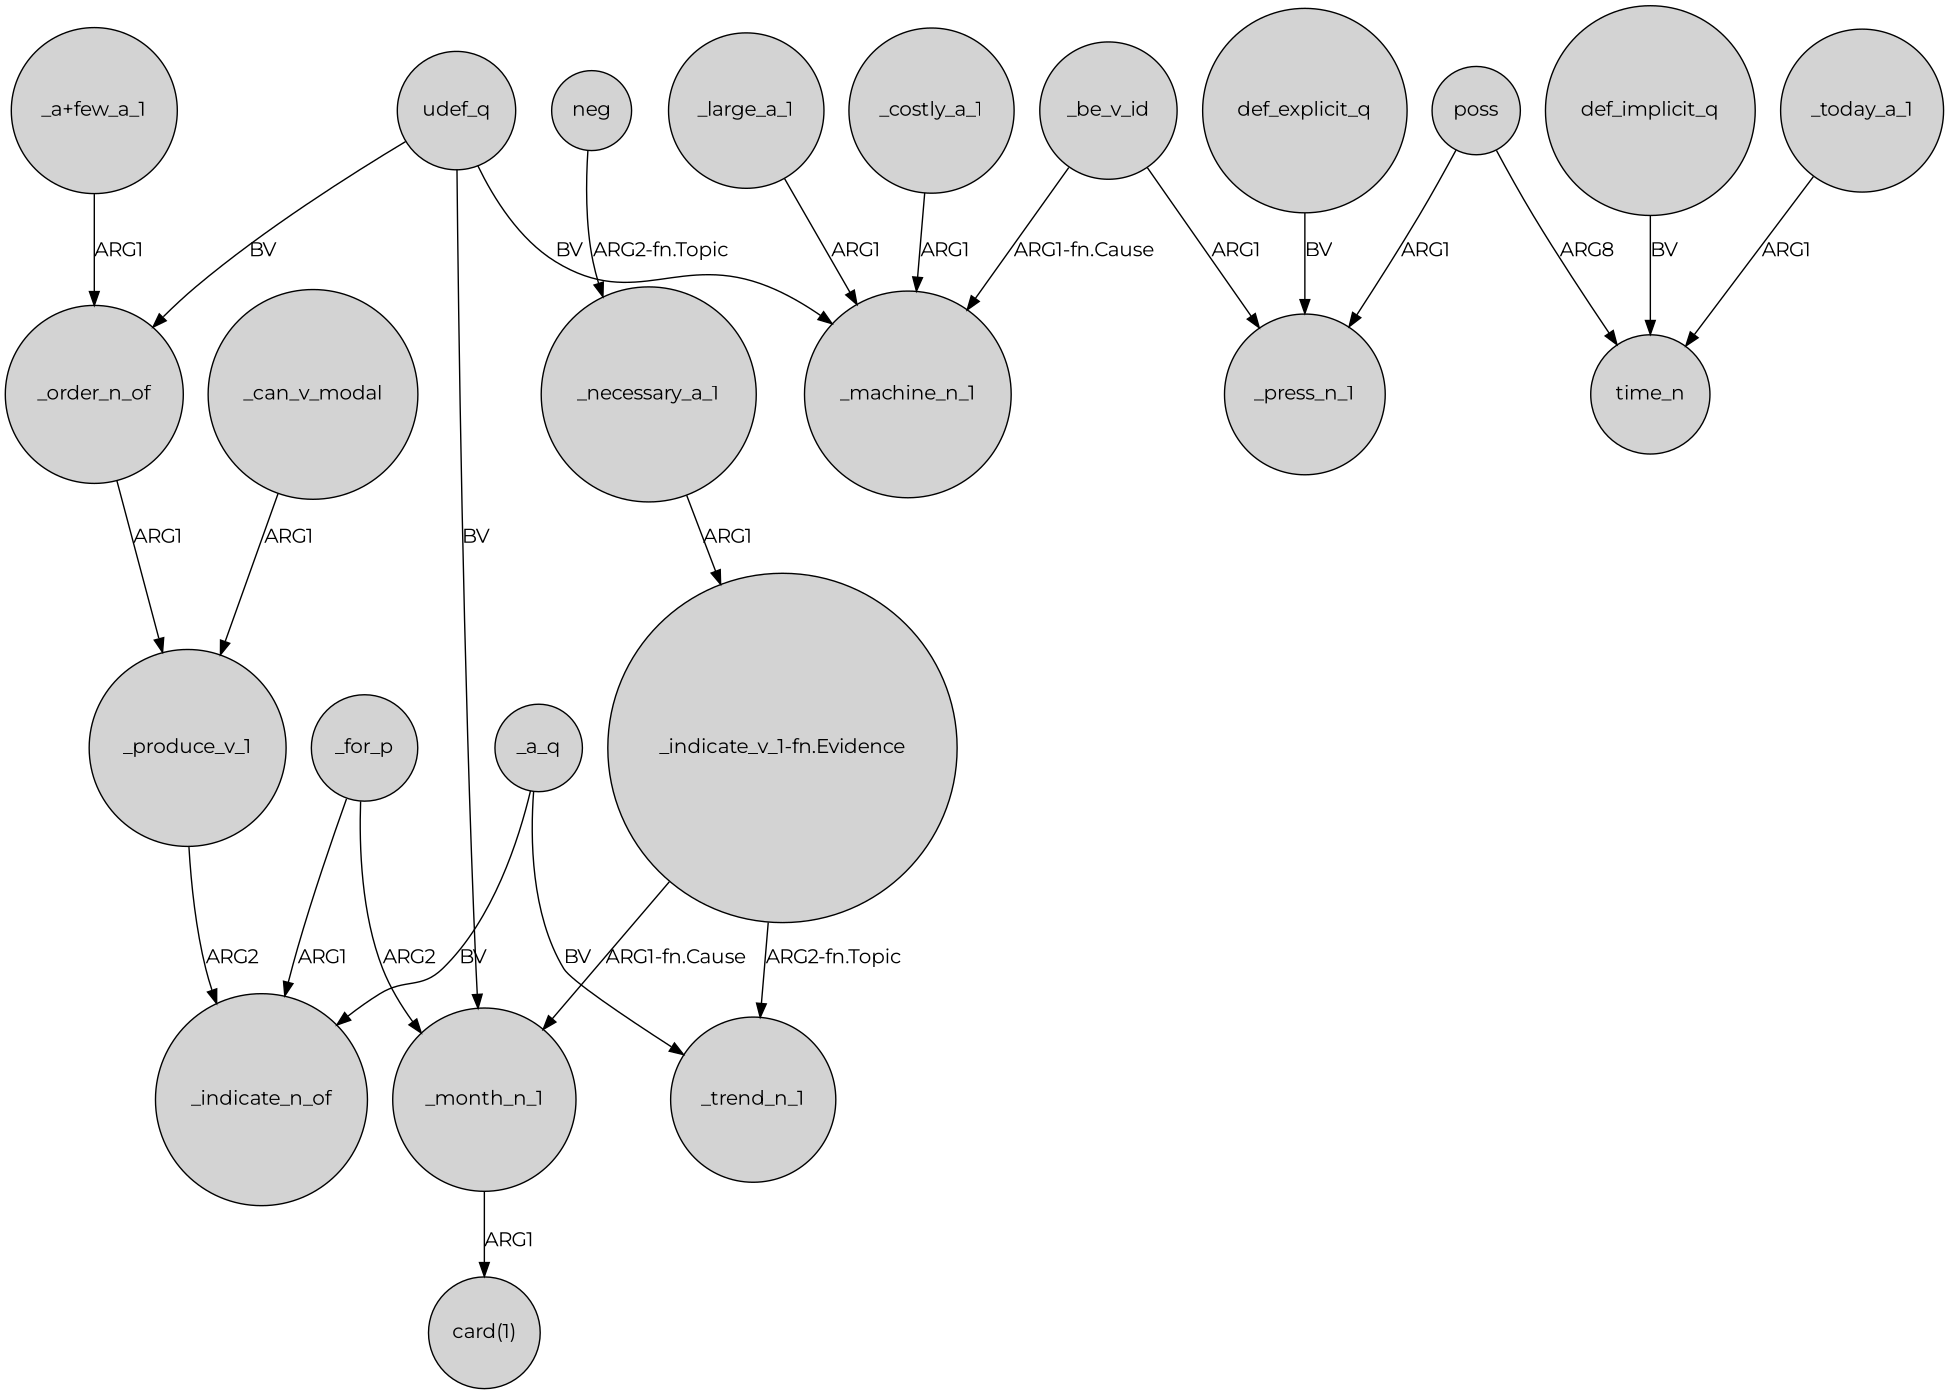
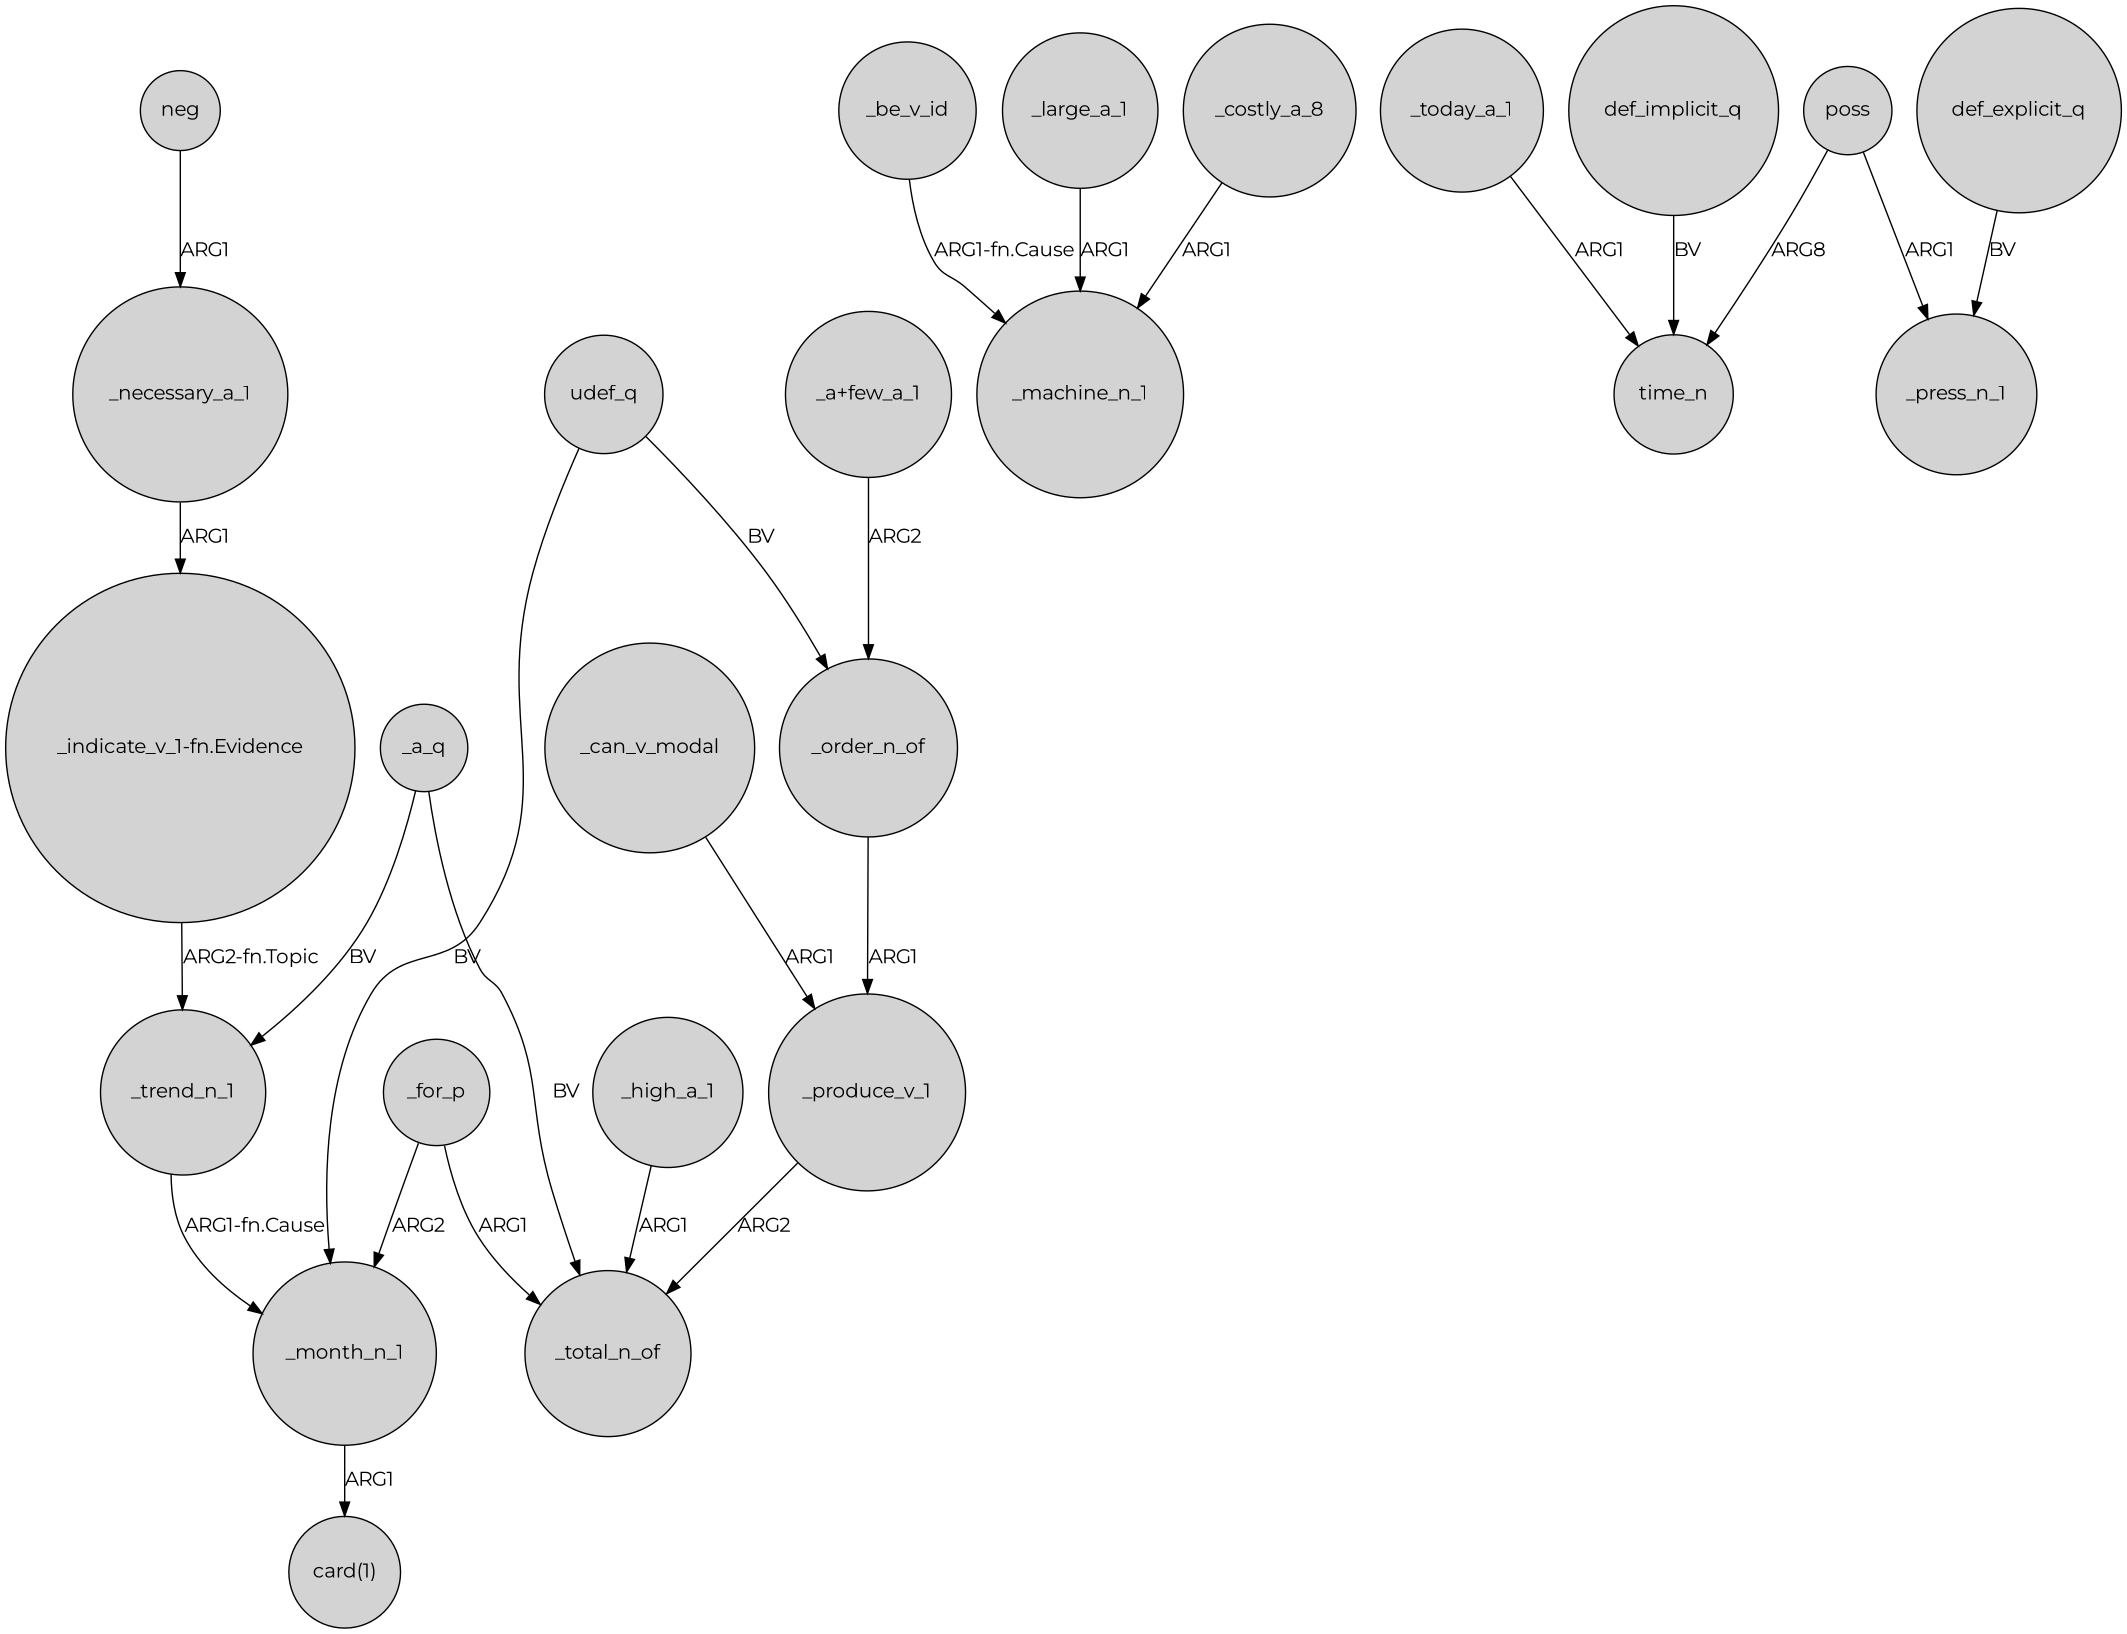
node "_costly_a_1": label "_costly_a_1" -> "_costly_a_8"
edge "_be_v_id" -> "_press_n_1": removed, label "ARG1"
edge "_a+few_a_1" -> "_order_n_of": label "ARG1" -> "ARG2"
edge "neg" -> "_necessary_a_1": label "ARG2-fn.Topic" -> "ARG1"
edge "udef_q" -> "_machine_n_1": removed, label "BV"
edge "_indicate_v_1-fn.Evidence" -> "_month_n_1": now "_trend_n_1" -> "_month_n_1"
node "_high_a_1": added
node "_indicate_n_of": label "_indicate_n_of" -> "_total_n_of"
